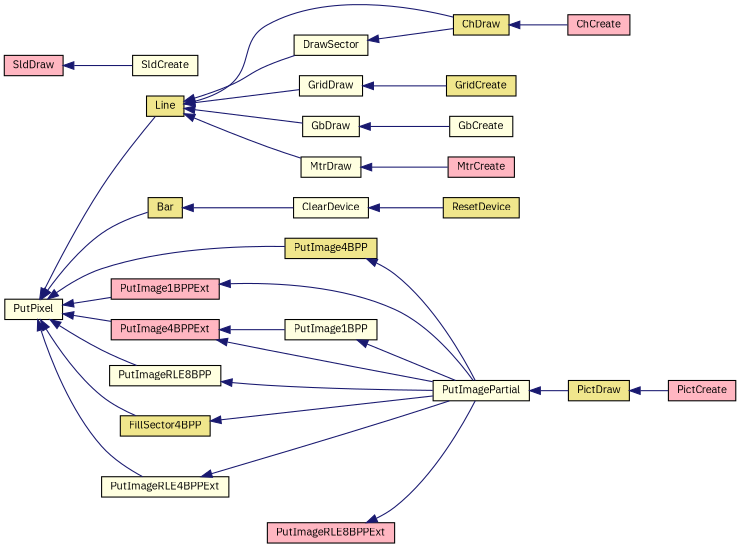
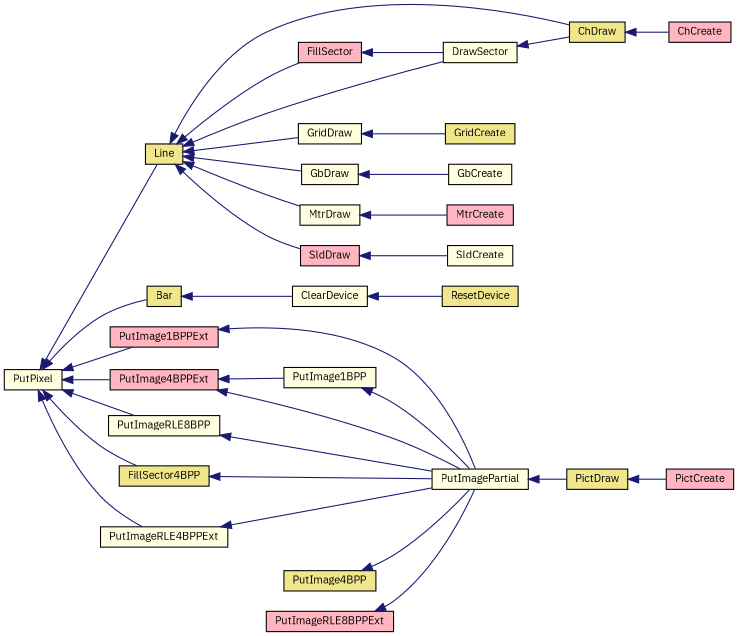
node "FillSector": added
edge "SldDraw" -> "Line": added
edge "PutImage4BPP" -> "PutPixel": removed
